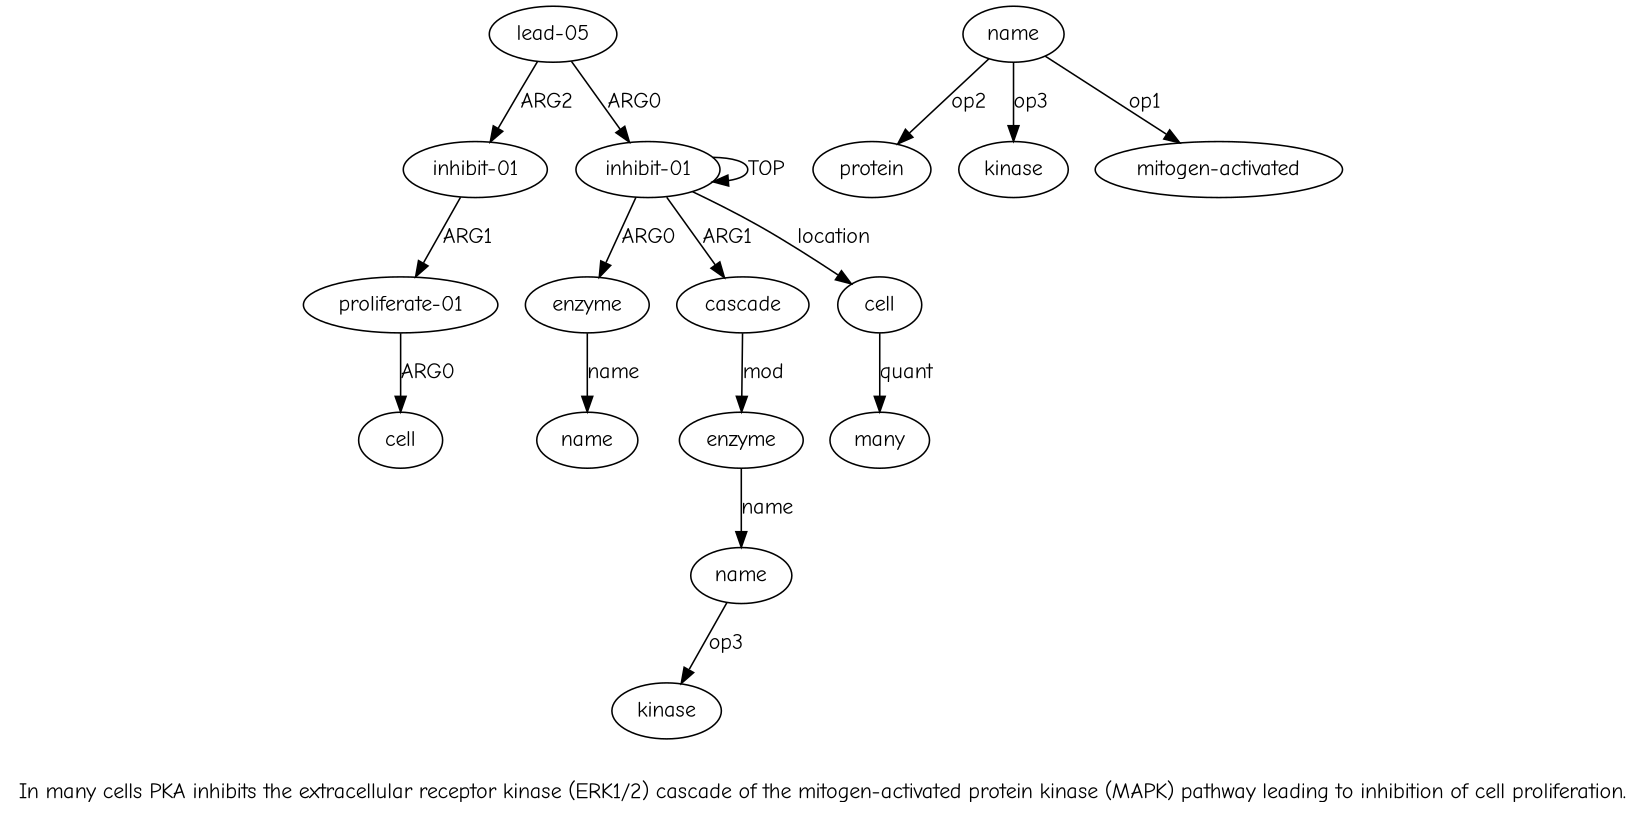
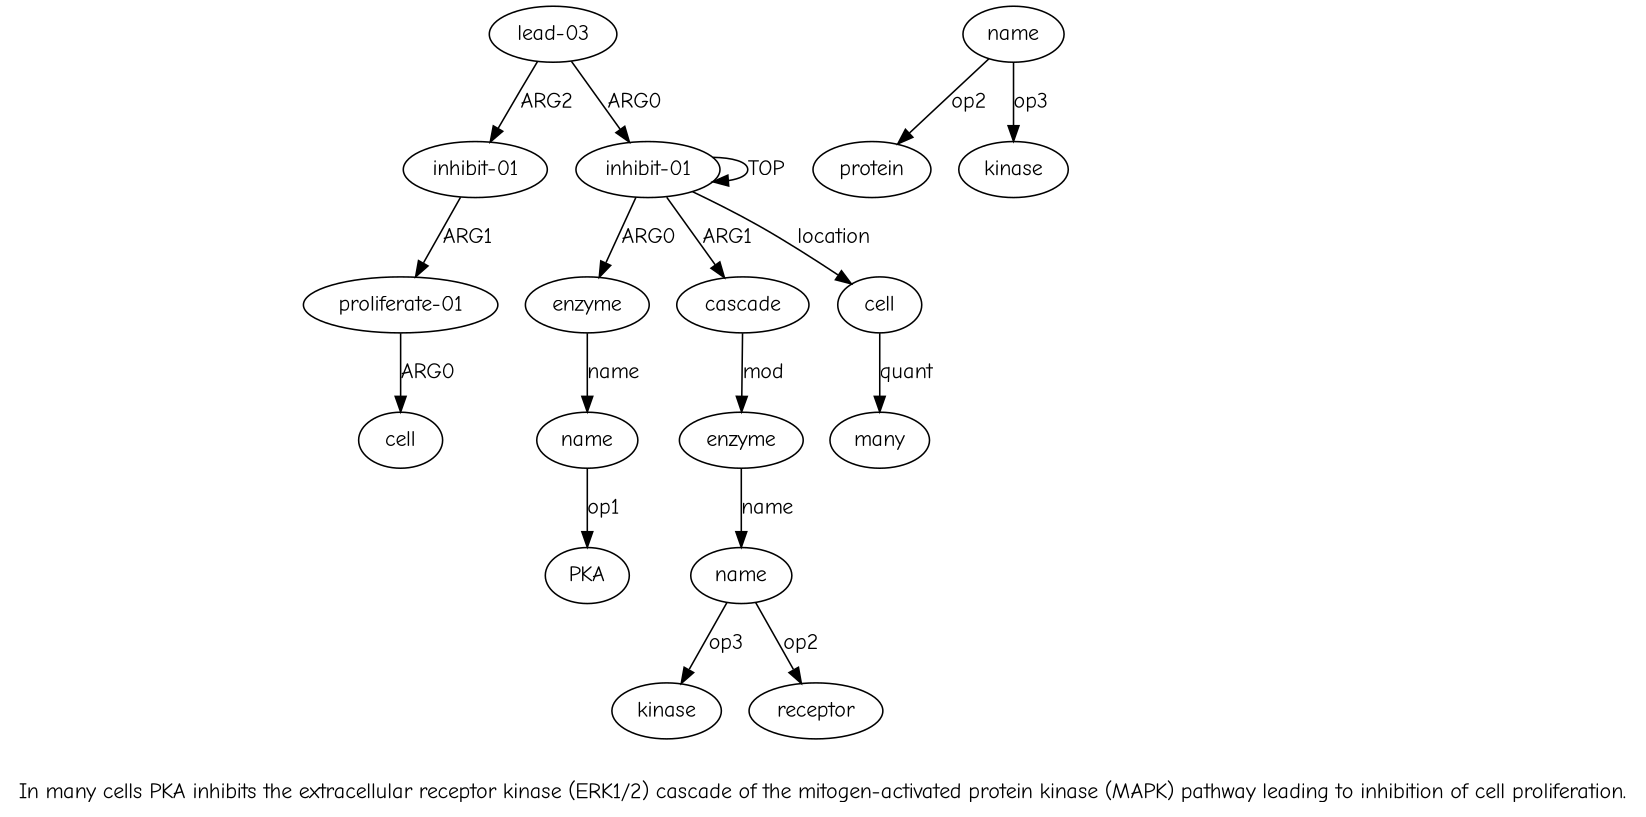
node "lead-05": label "lead-05" -> "lead-03"
node "mitogen-activated": removed
node "PKA": added
node "receptor": added
